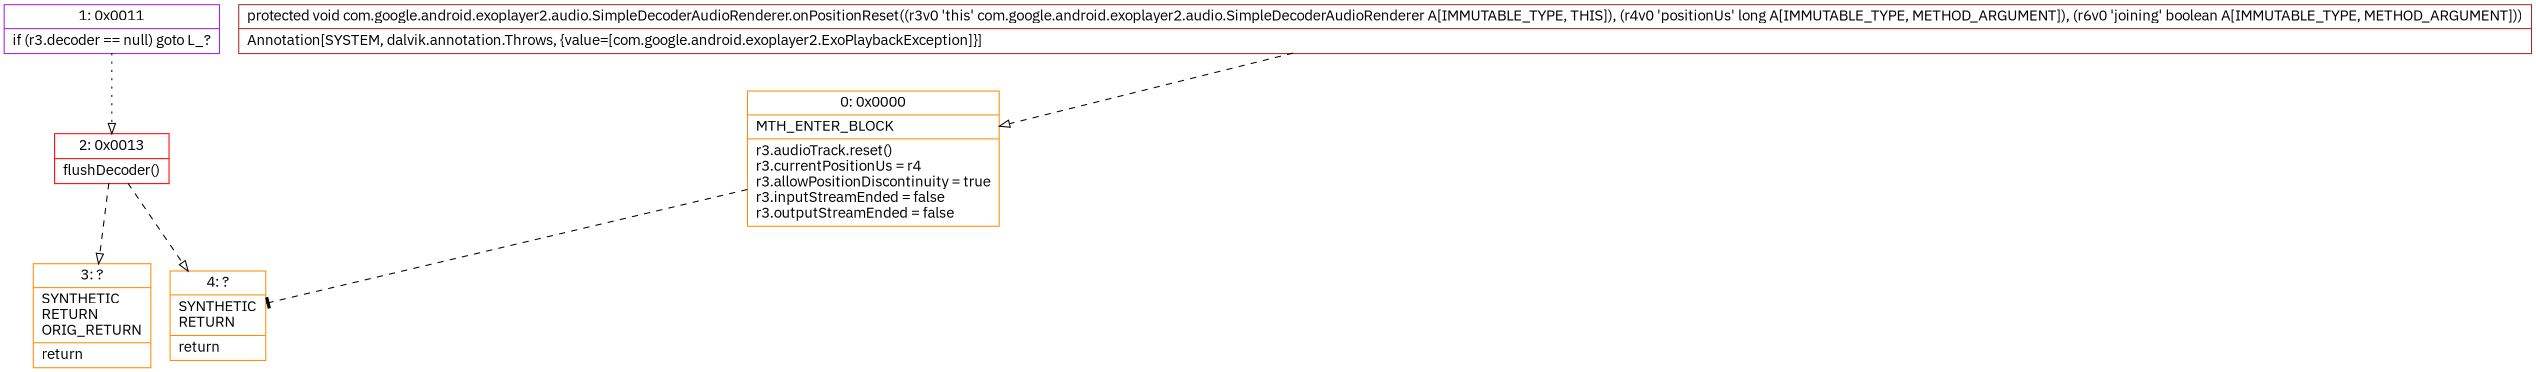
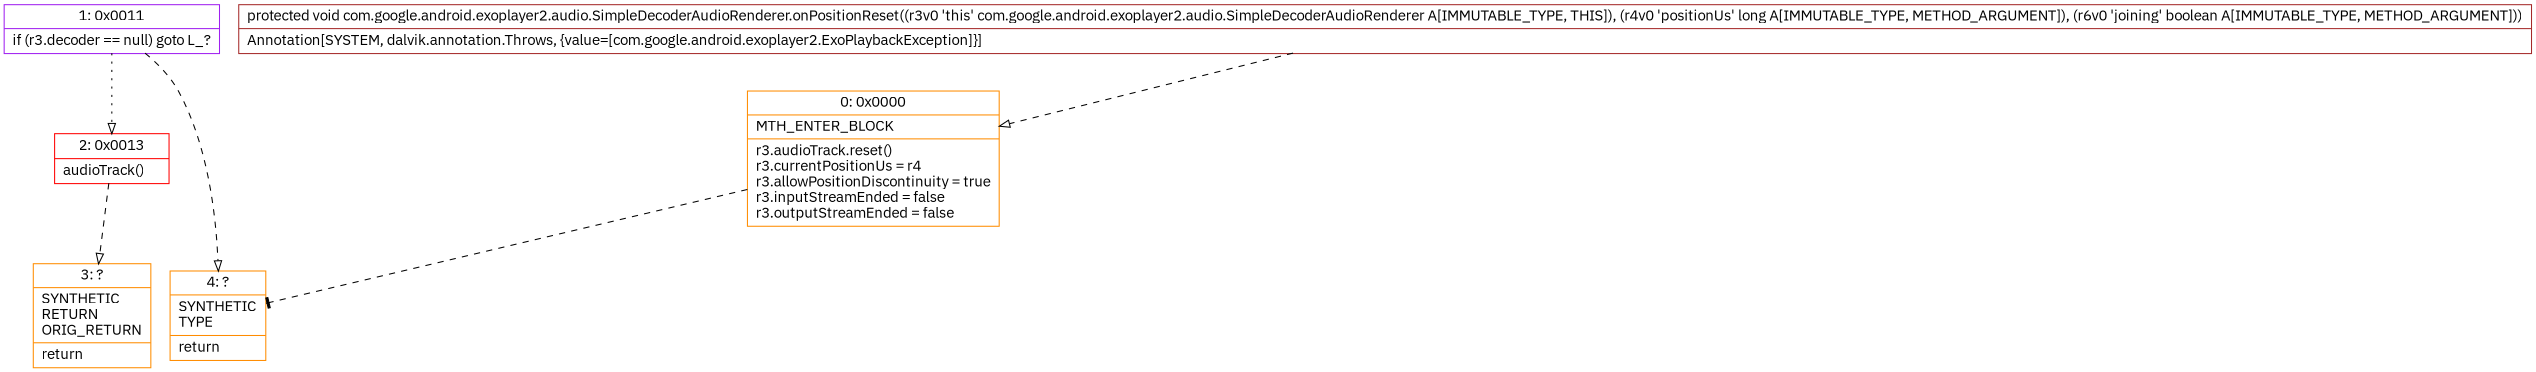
node "2: 0x0013": text "flushDecoder()" -> "audioTrack()"
edge "2: 0x0013" -> "4: ?": now "1: 0x0011" -> "4: ?"
node "4: ?": text "RETURN" -> "TYPE"
